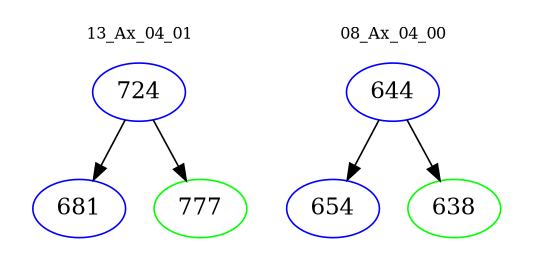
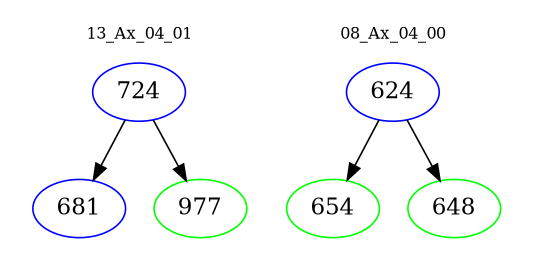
node "644": label "644" -> "624"
node "777": label "777" -> "977"
node "654": color blue -> green
node "638": label "638" -> "648"
